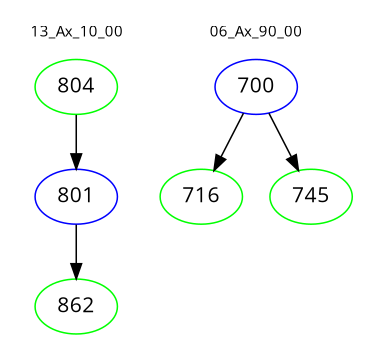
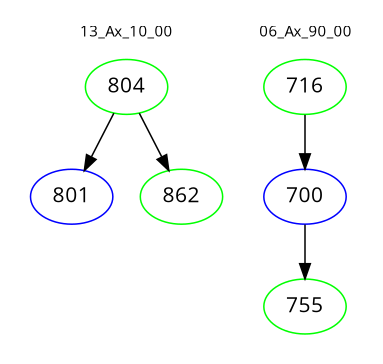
edge "700" -> "716": reversed
node "745": label "745" -> "755"
edge "801" -> "862": now "804" -> "862"
